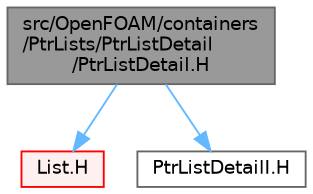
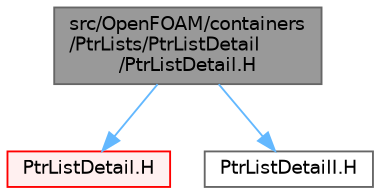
node "List.H": label "List.H" -> "PtrListDetail.H"
